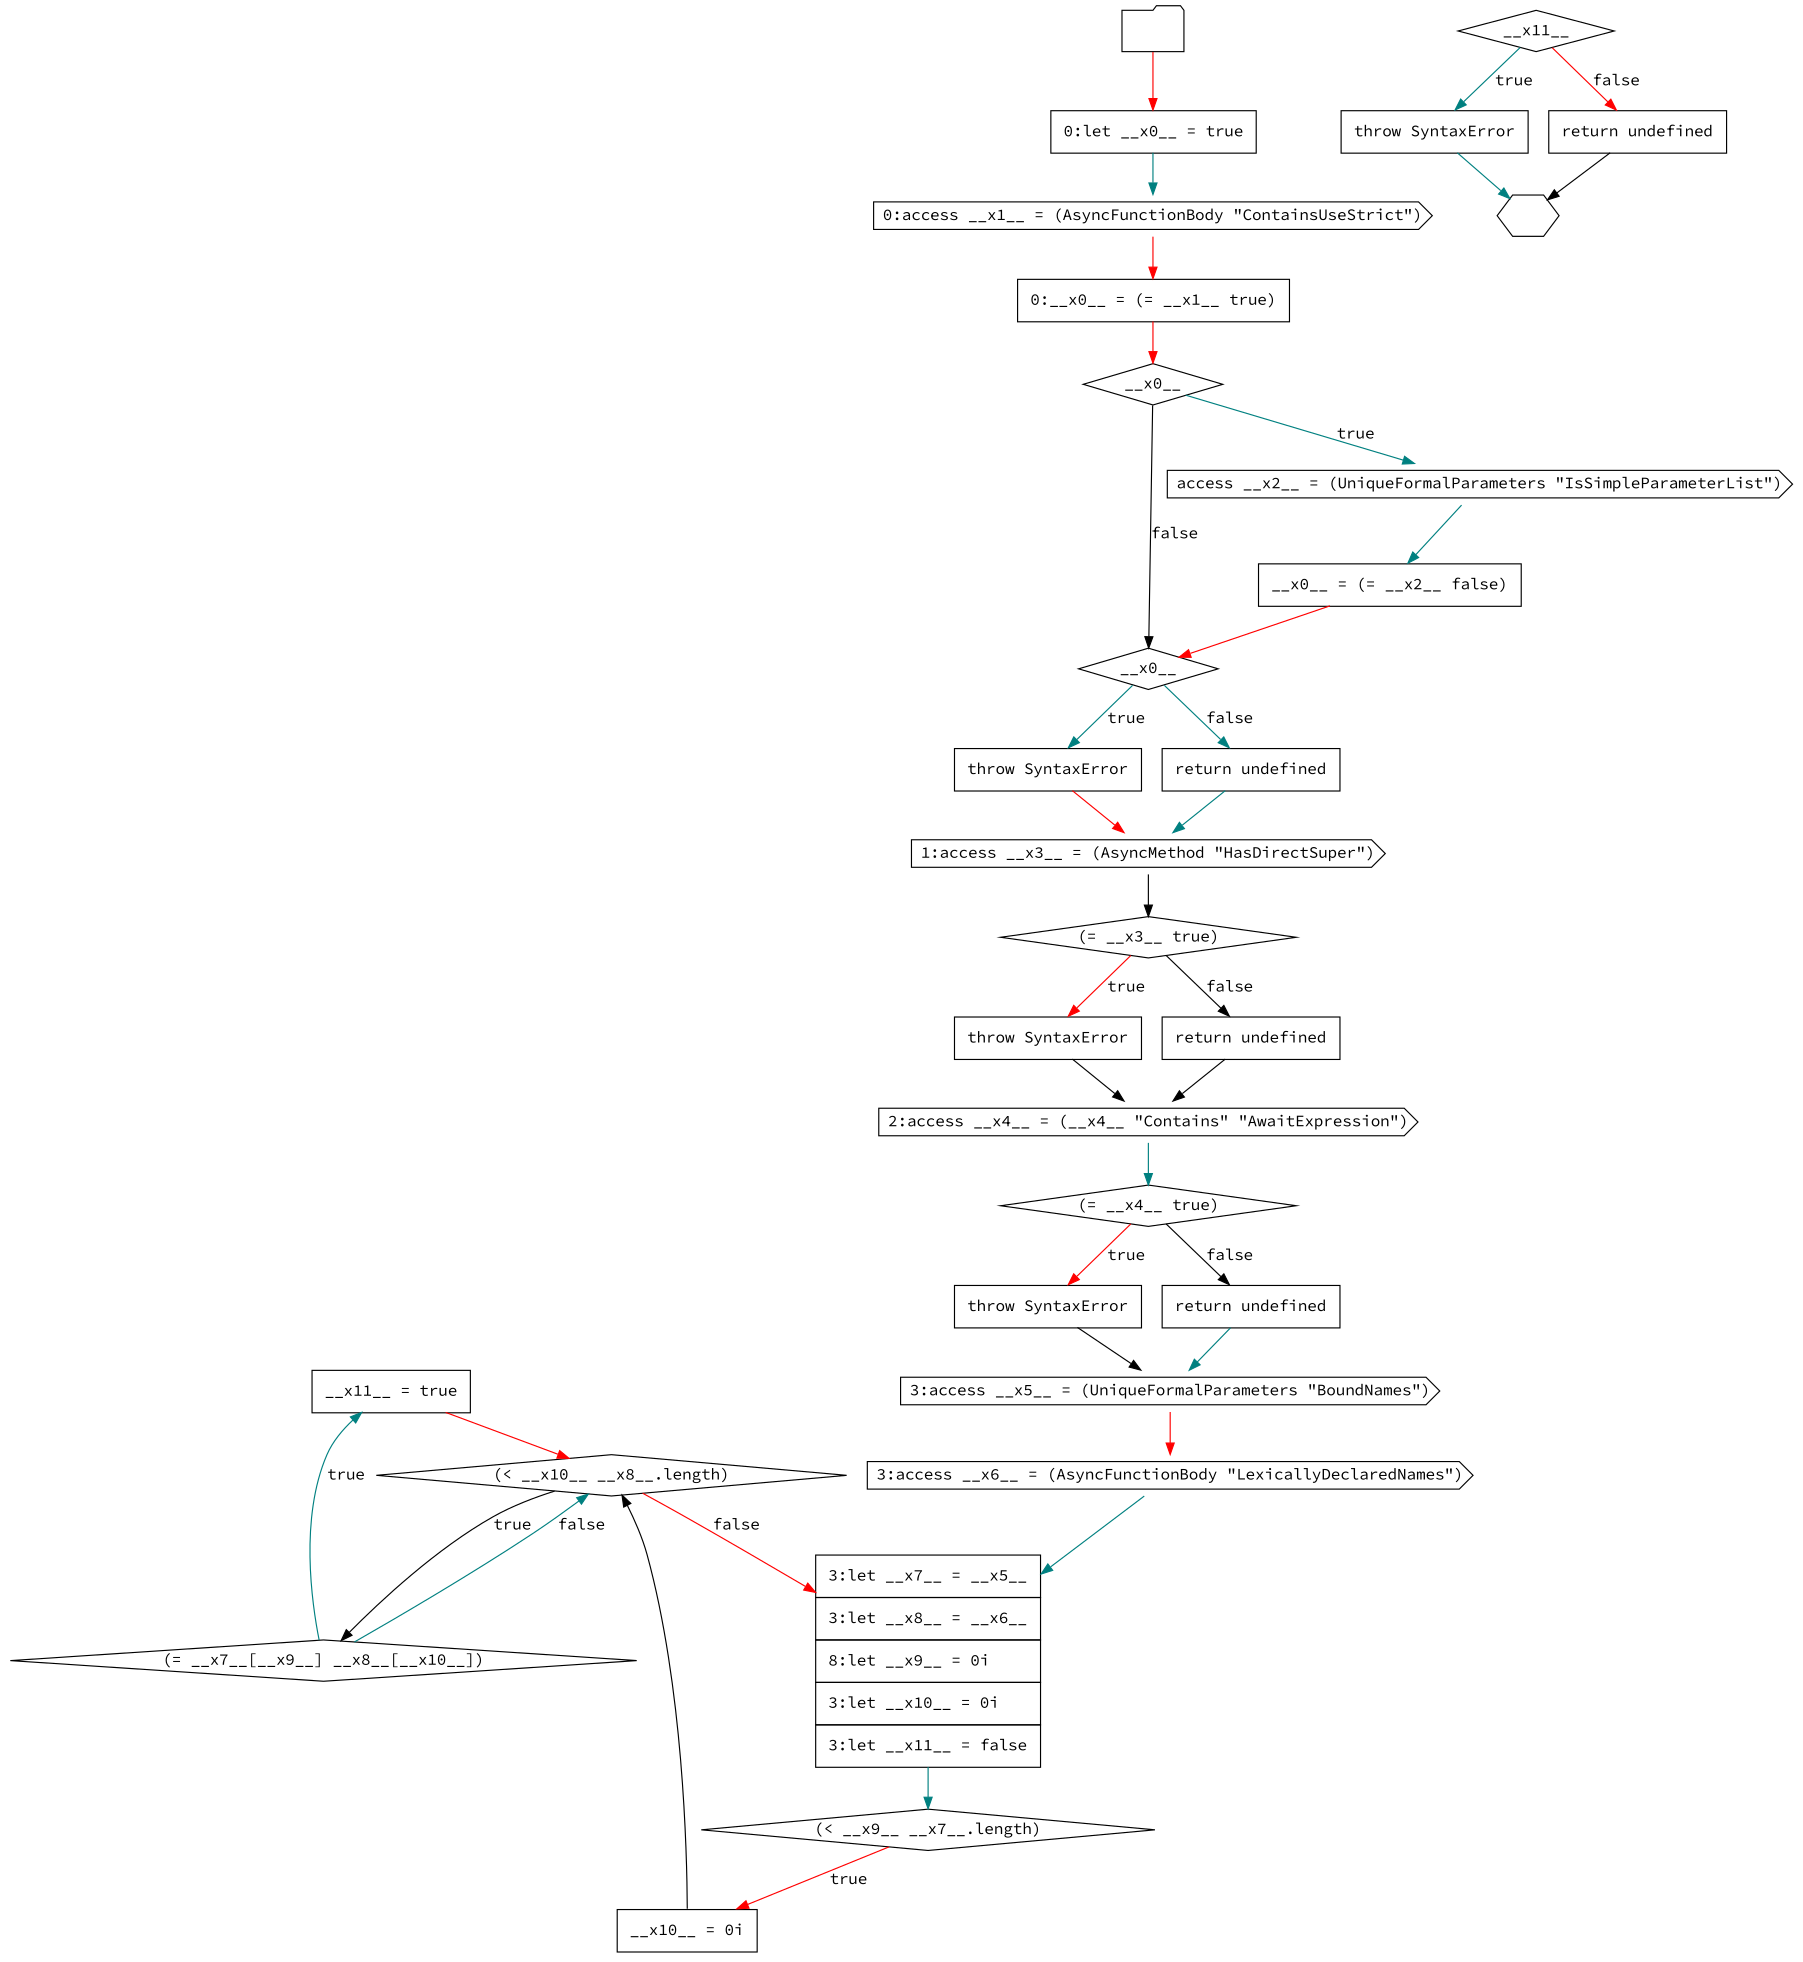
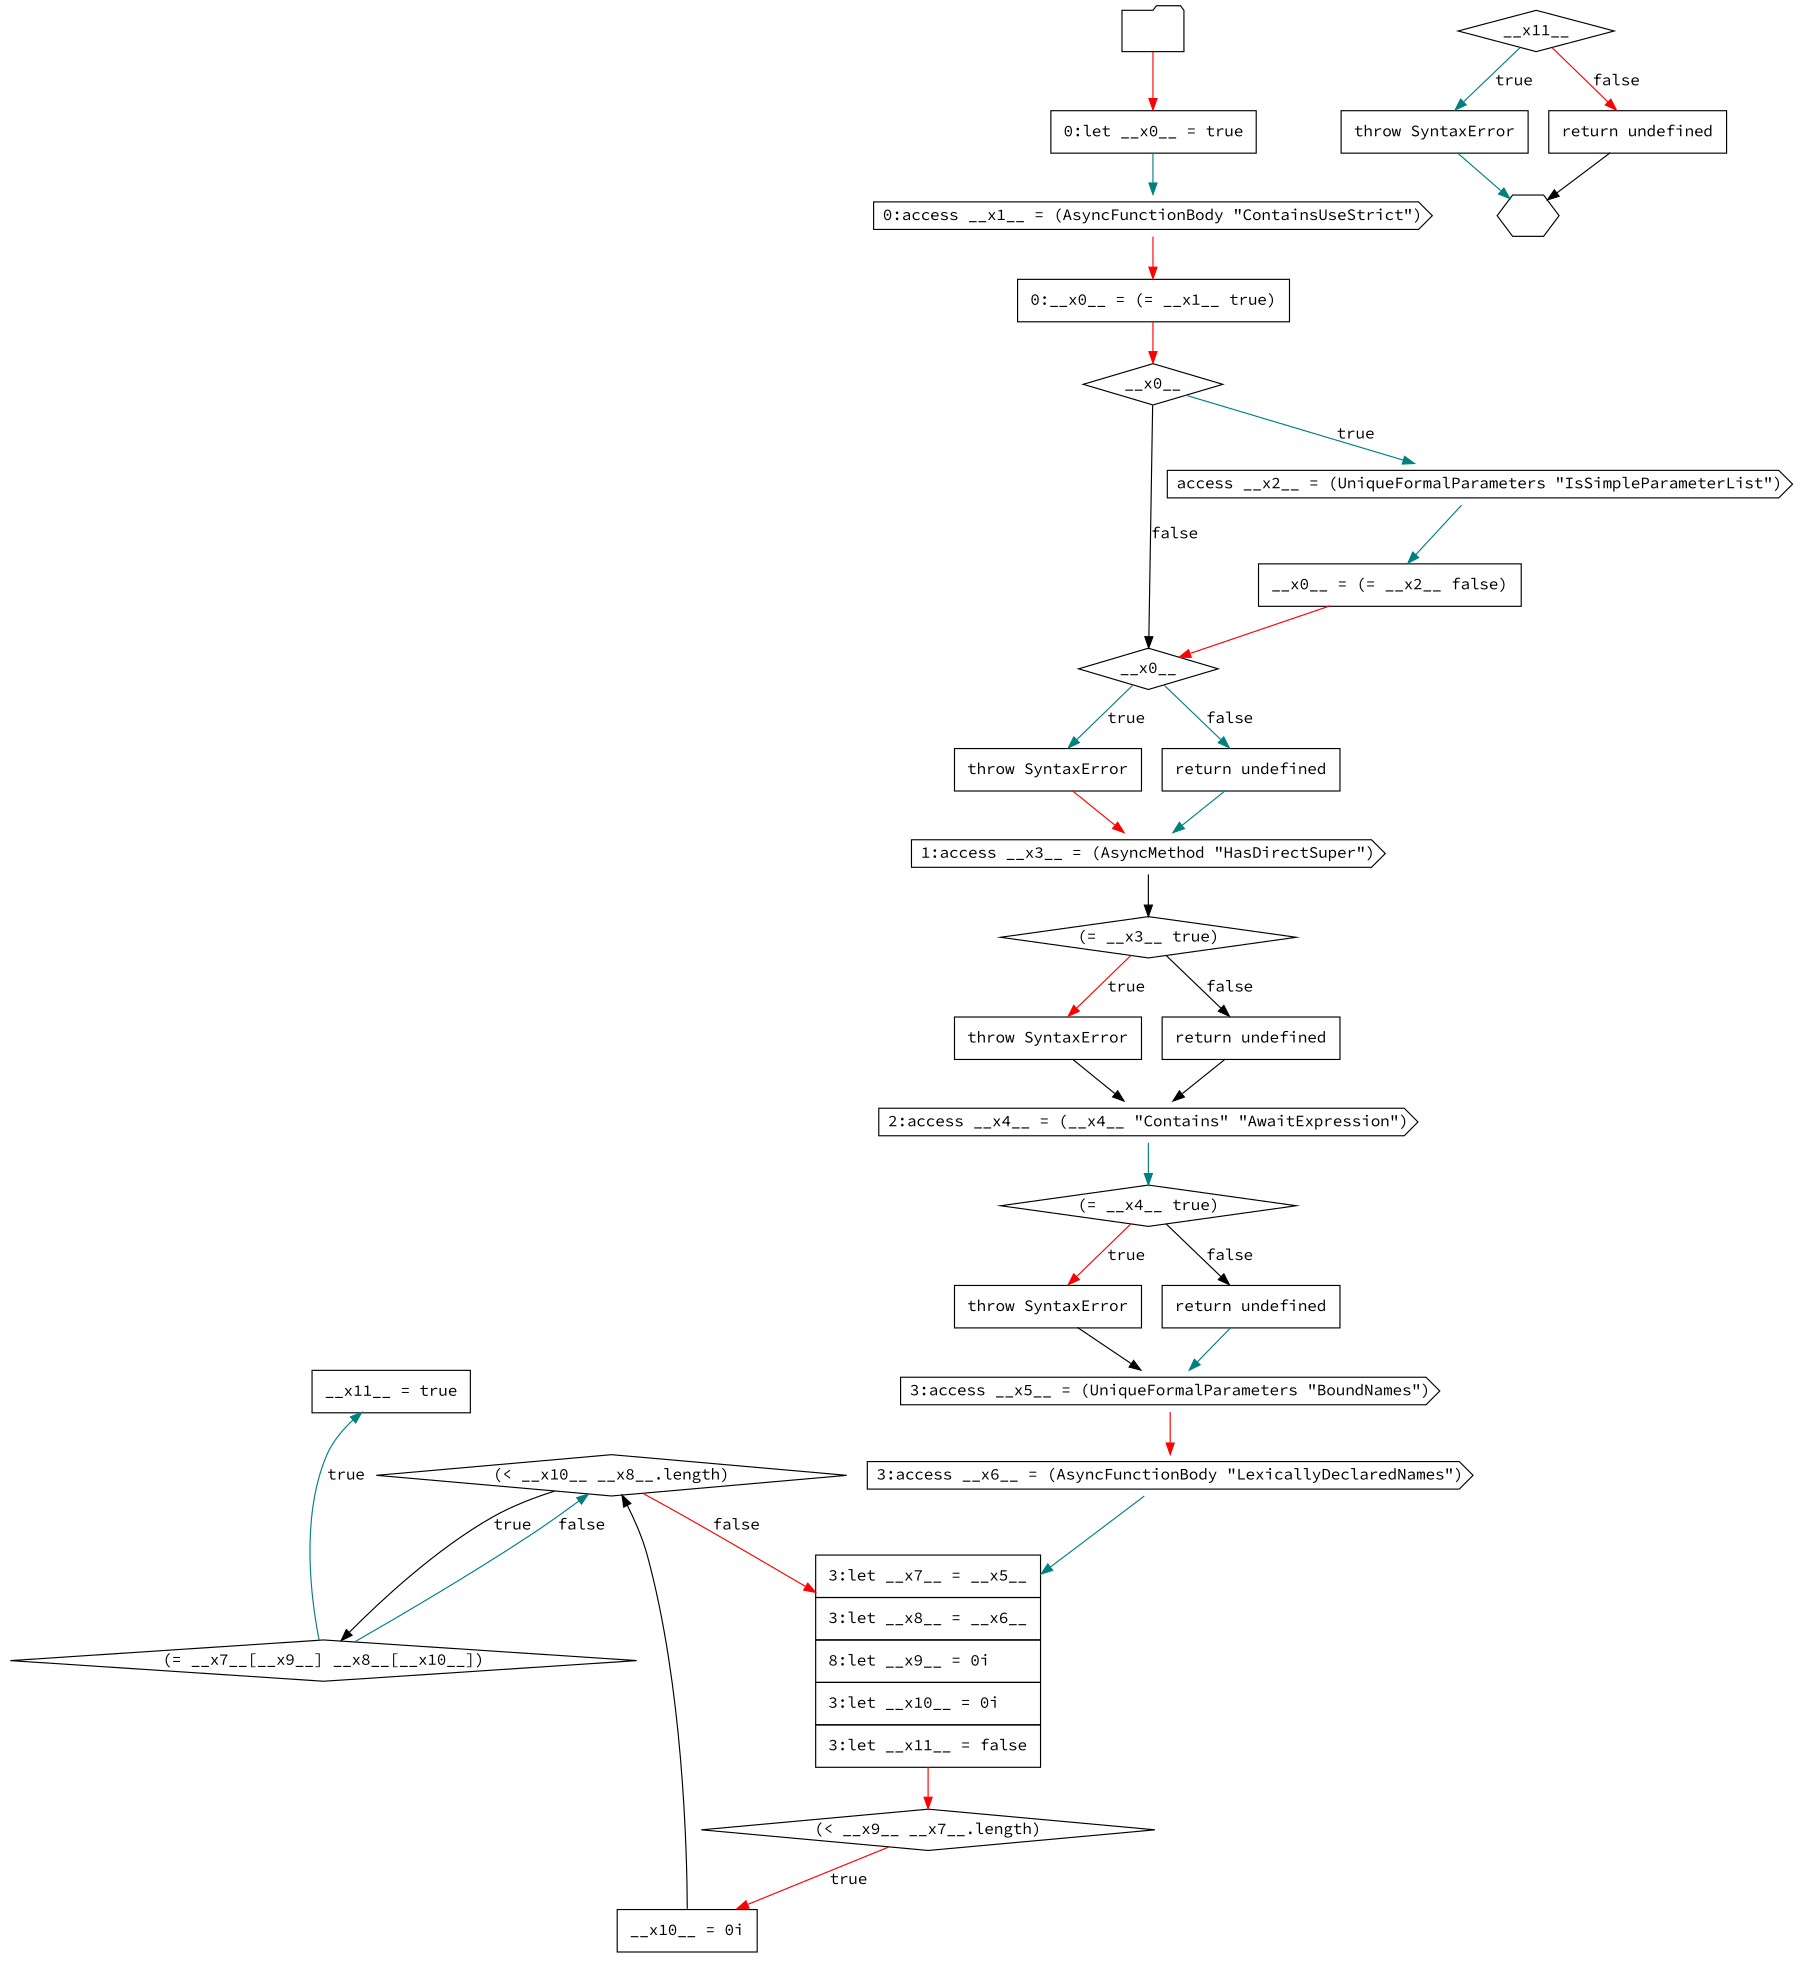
edge "__x11__ = true" -> "(< __x10__ __x8__.length)": removed
edge "3:let __x7__ = __x5__" -> "(< __x9__ __x7__.length)": color teal -> red
